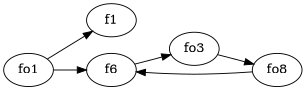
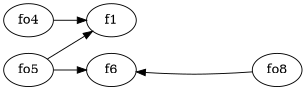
node "fo4": added
node "fo3": removed
node "fo1": label "fo1" -> "fo5"
